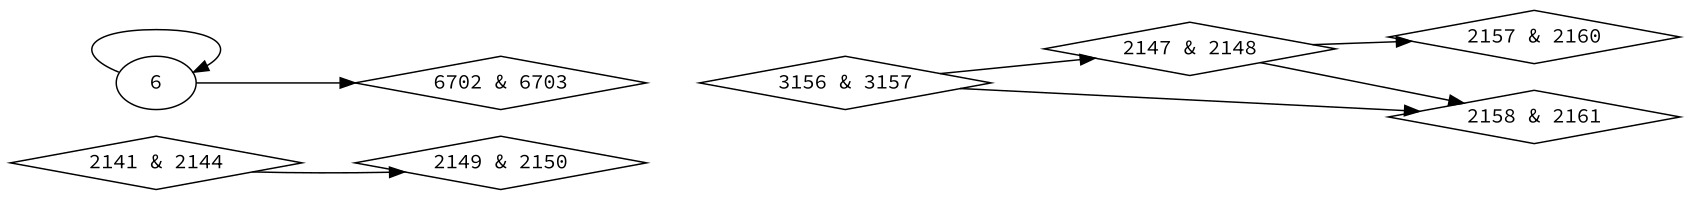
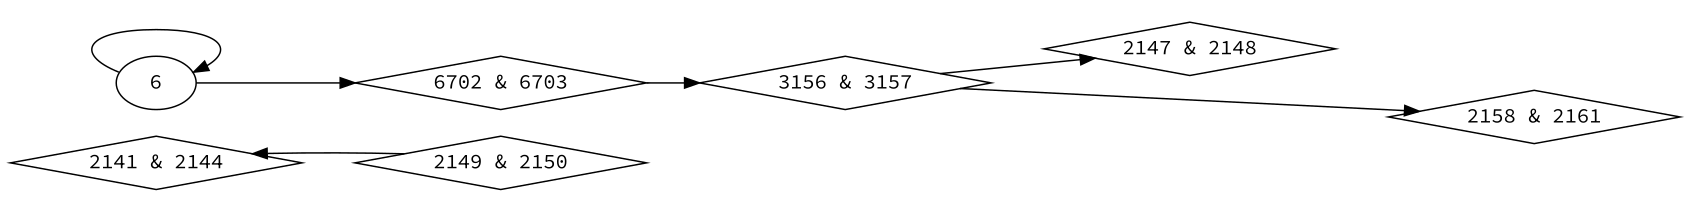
node "2157 & 2160": removed
edge "2147 & 2148" -> "2158 & 2161": removed
edge "6702 & 6703" -> "3156 & 3157": added
edge "2141 & 2144" -> "2149 & 2150": reversed
